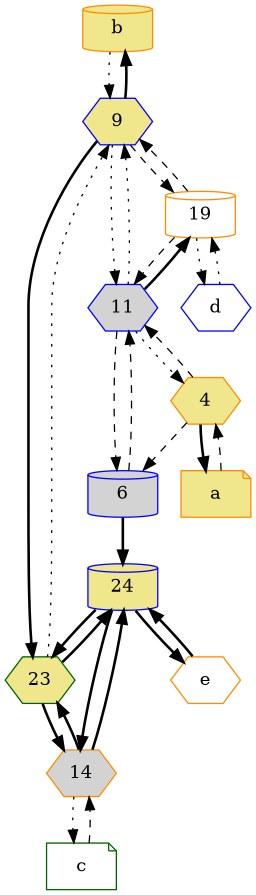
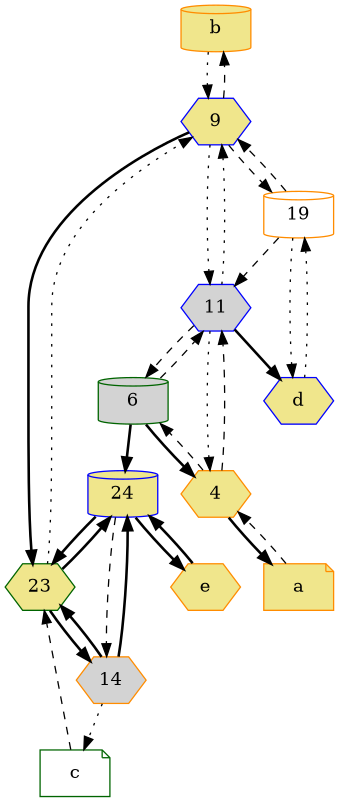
edge "9" -> "b": style bold -> dashed
edge "11" -> "19": now "11" -> "d"
node "d": fillcolor white -> khaki
edge "6" -> "4": added
node "6": color blue -> darkgreen
edge "24" -> "14": style bold -> dashed
node "e": fillcolor white -> khaki
edge "c" -> "14": now "c" -> "23"
